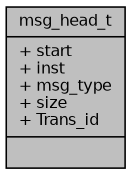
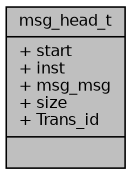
node "msg_head_t": text "+ msg_type" -> "+ msg_msg"
